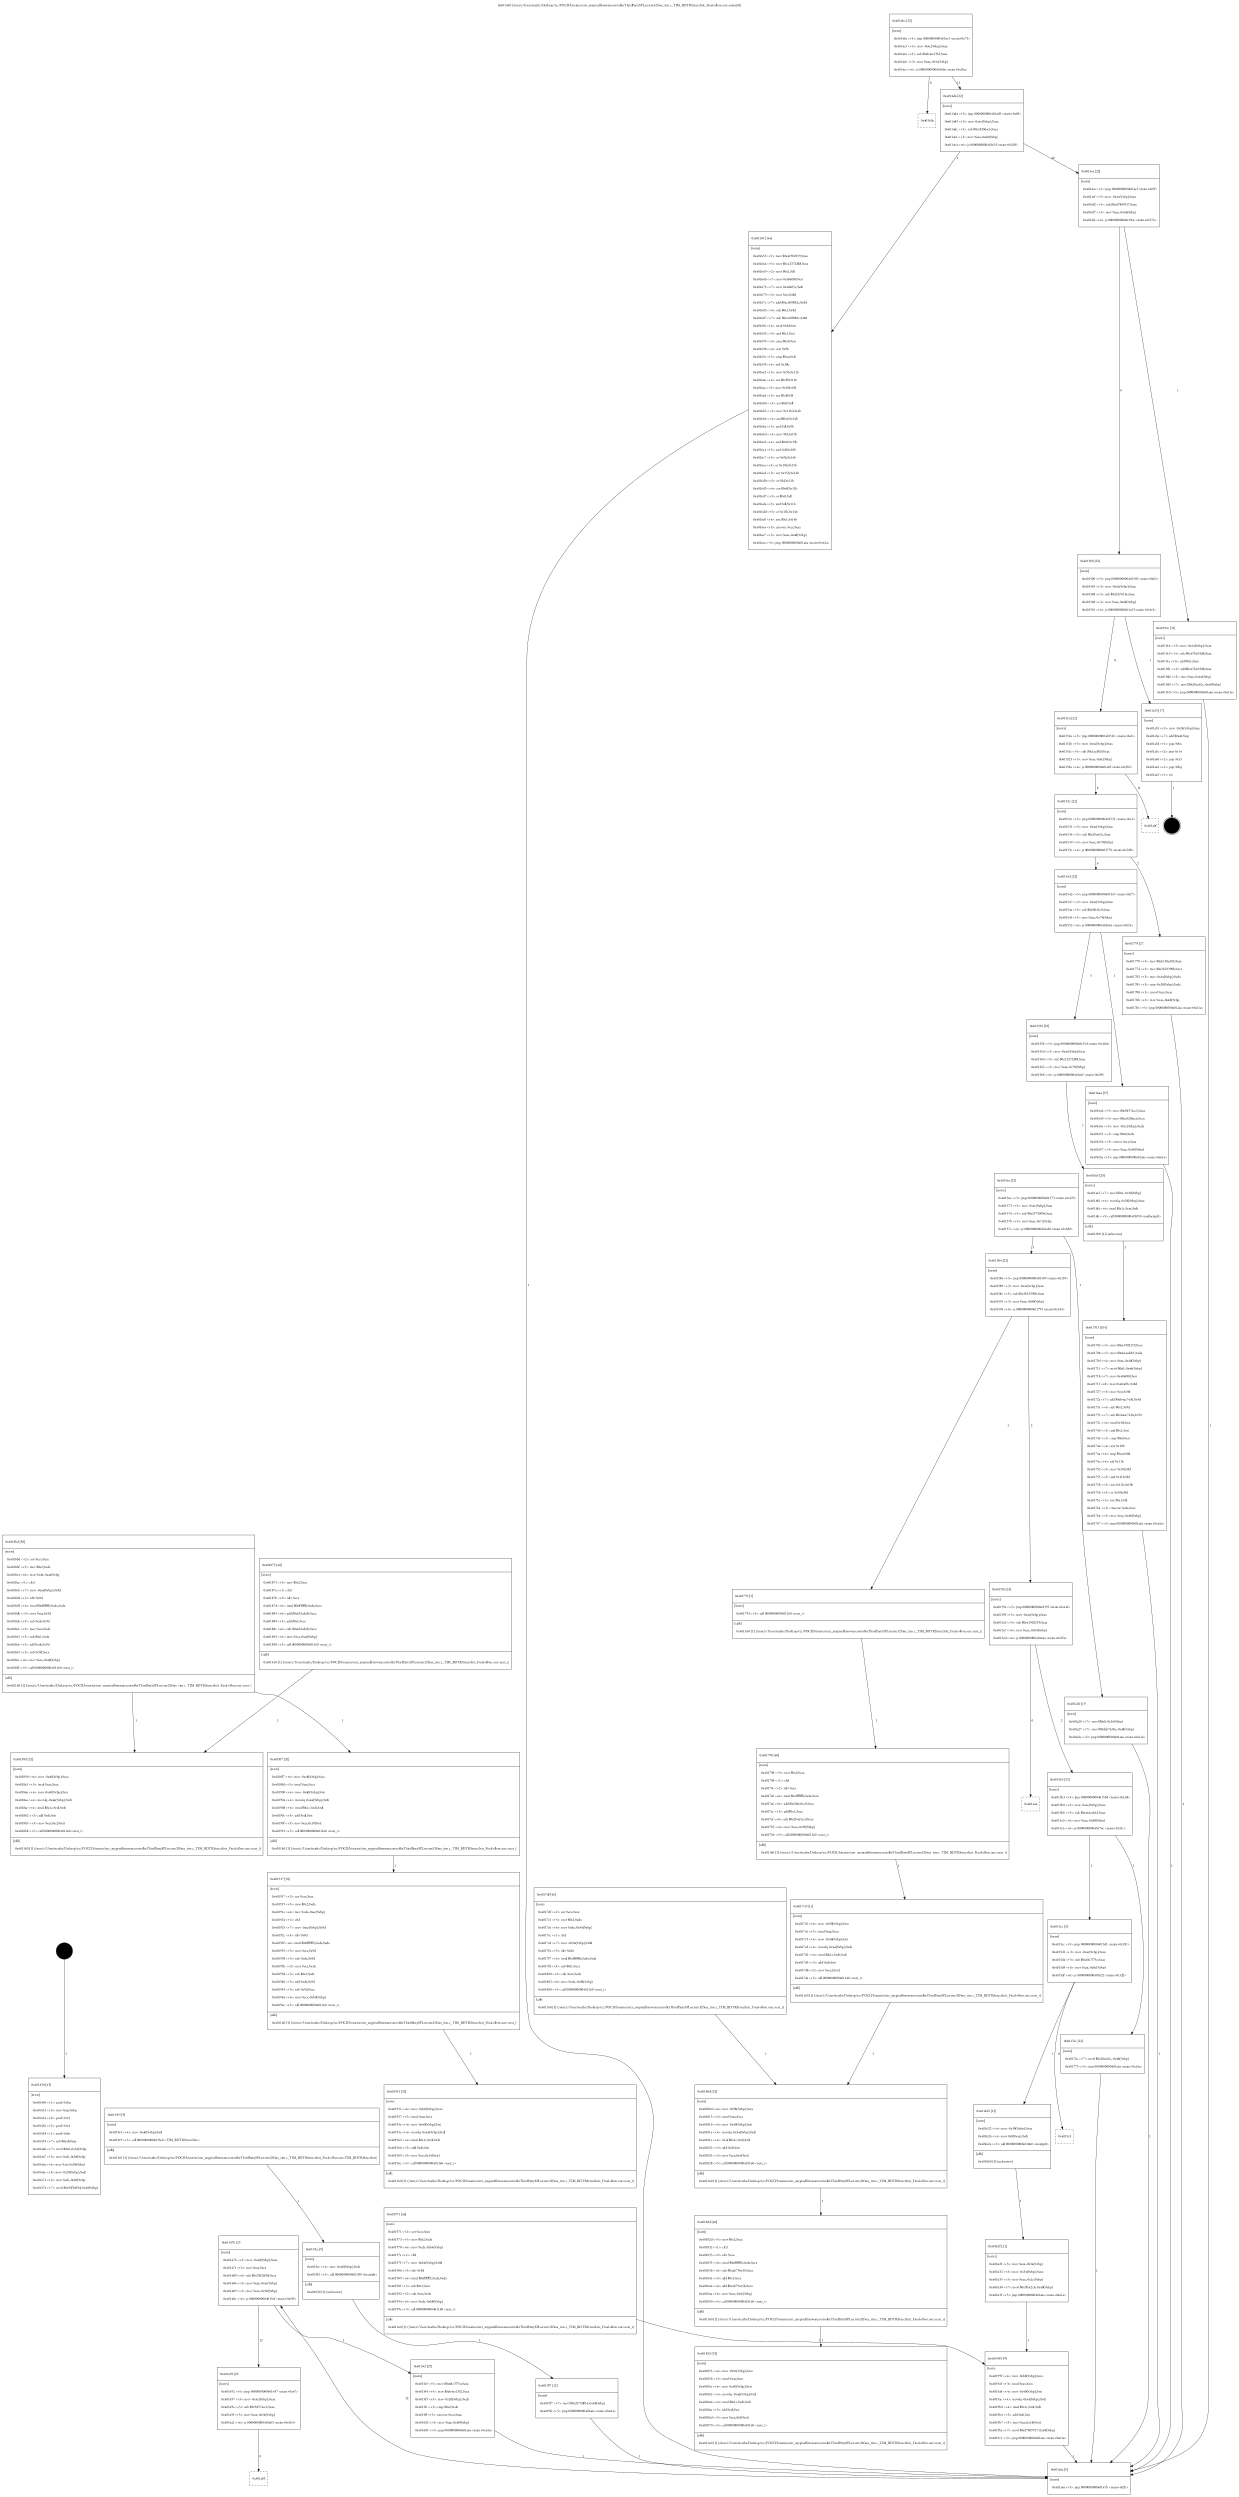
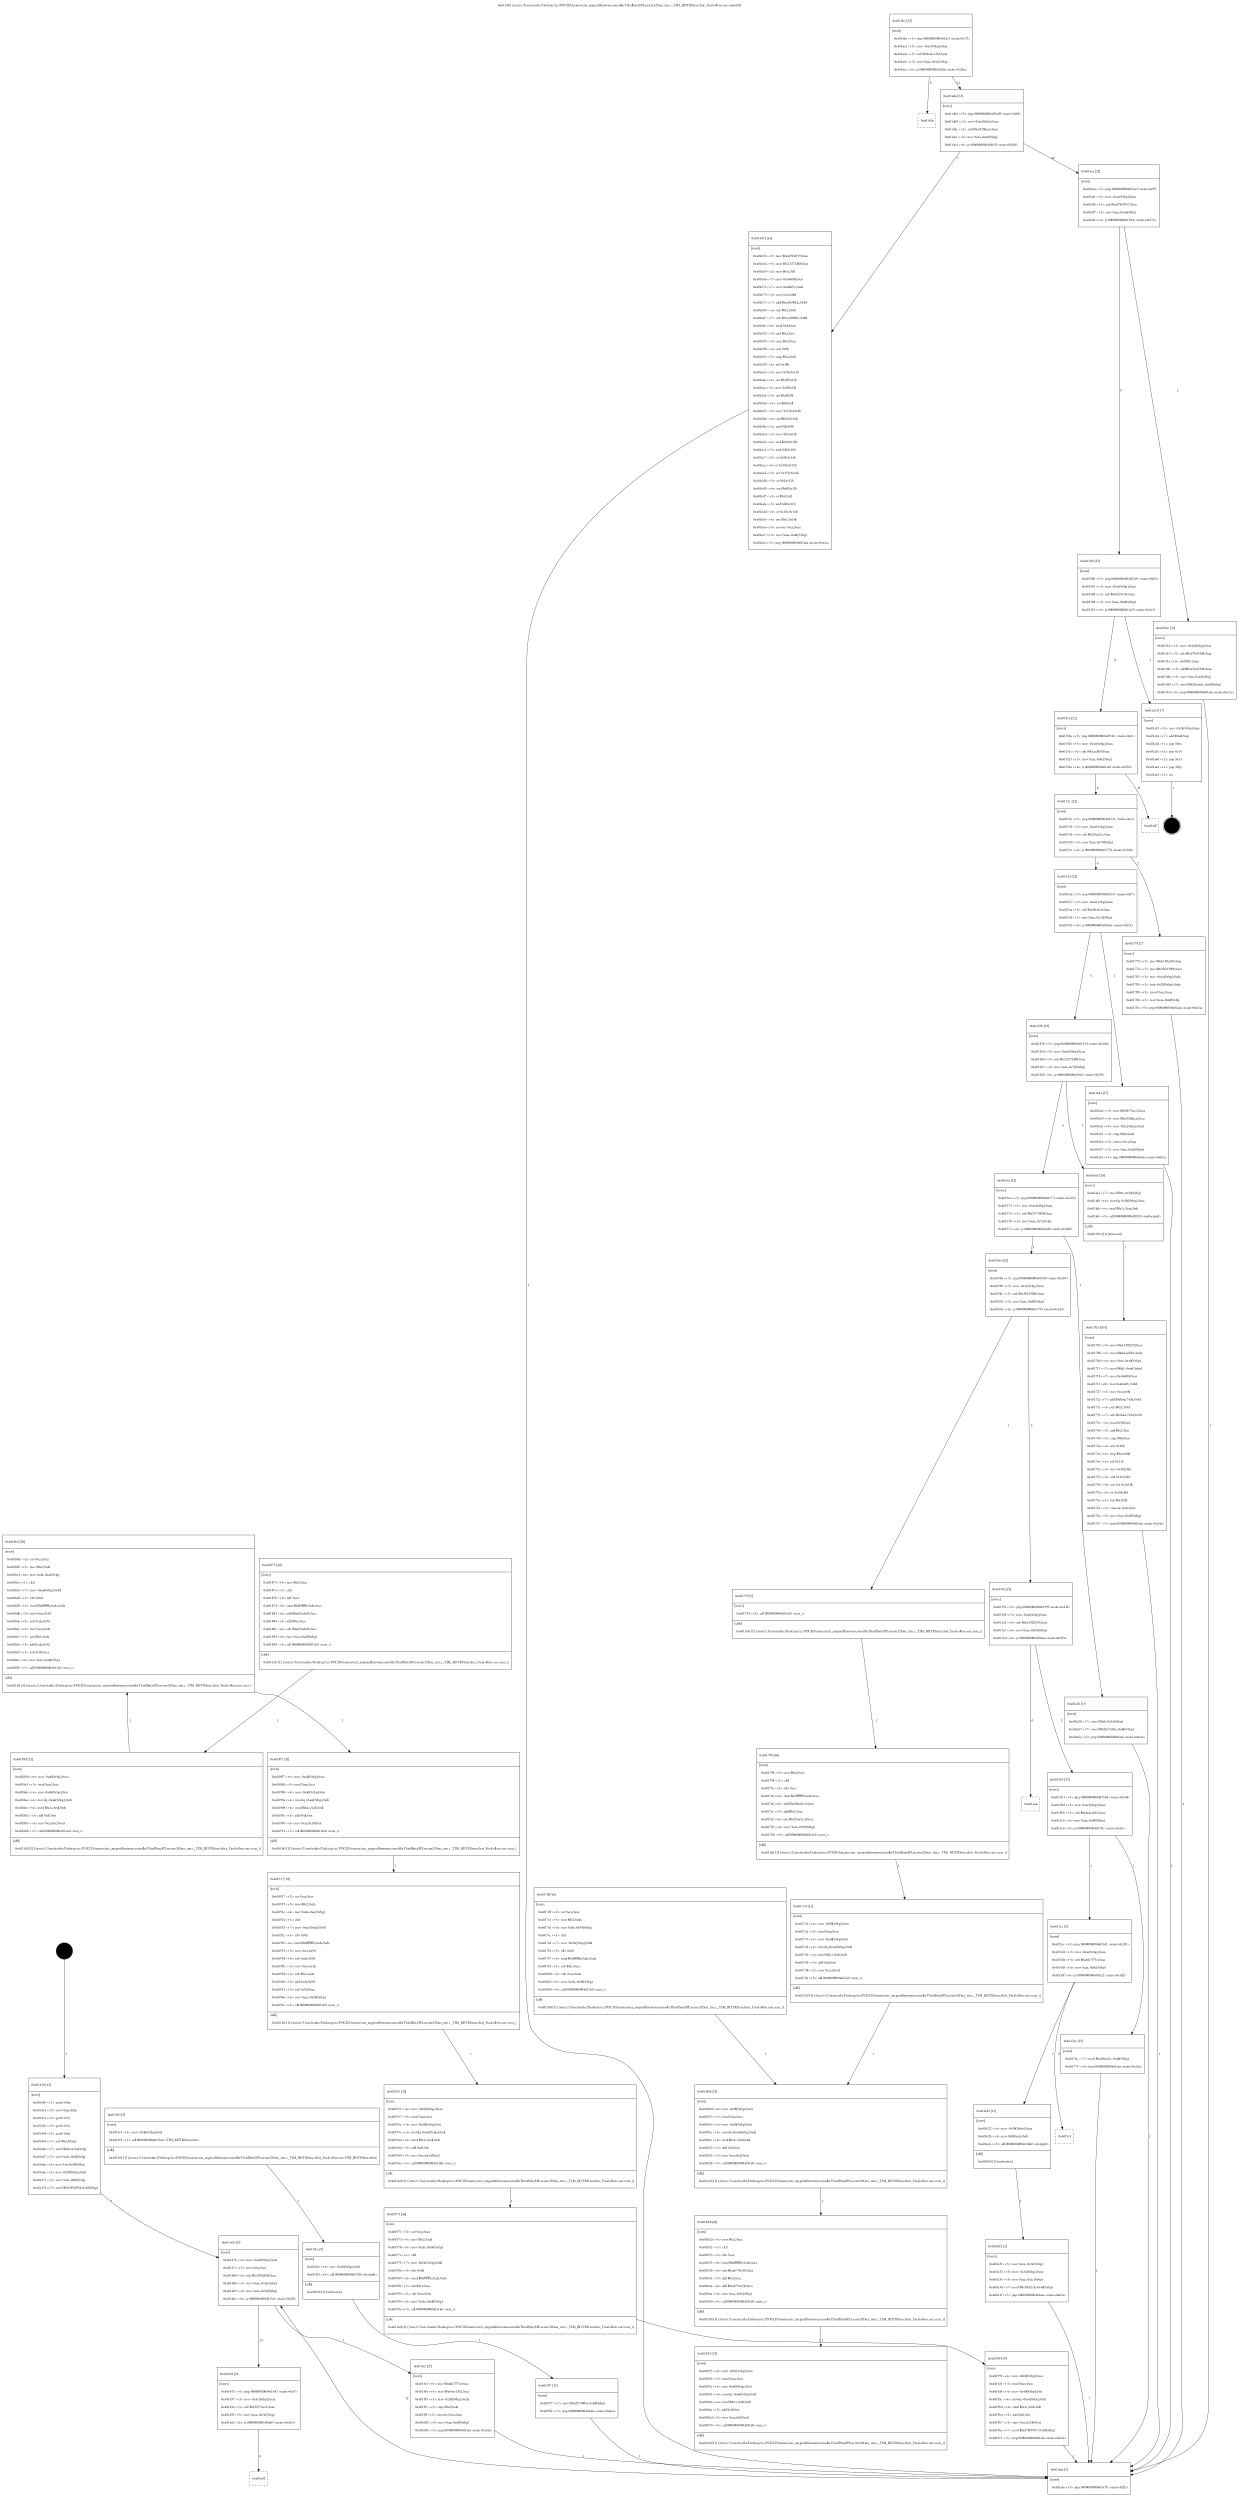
edge "0x401558 [22]" -> "0x40156e [22]": added, label "4"
edge "0x4018bd [58]" -> "0x40189d [32]": reversed
edge "0x401951 [32]" -> "0x401971 [46]": added, label "1"
edge "0x401450 [43]" -> "0x40147b [23]": added, label "1"
edge "0x40162f [21]" -> "0x40199f [39]": now "0x40162f [21]" -> "0x401a6a [5]"
